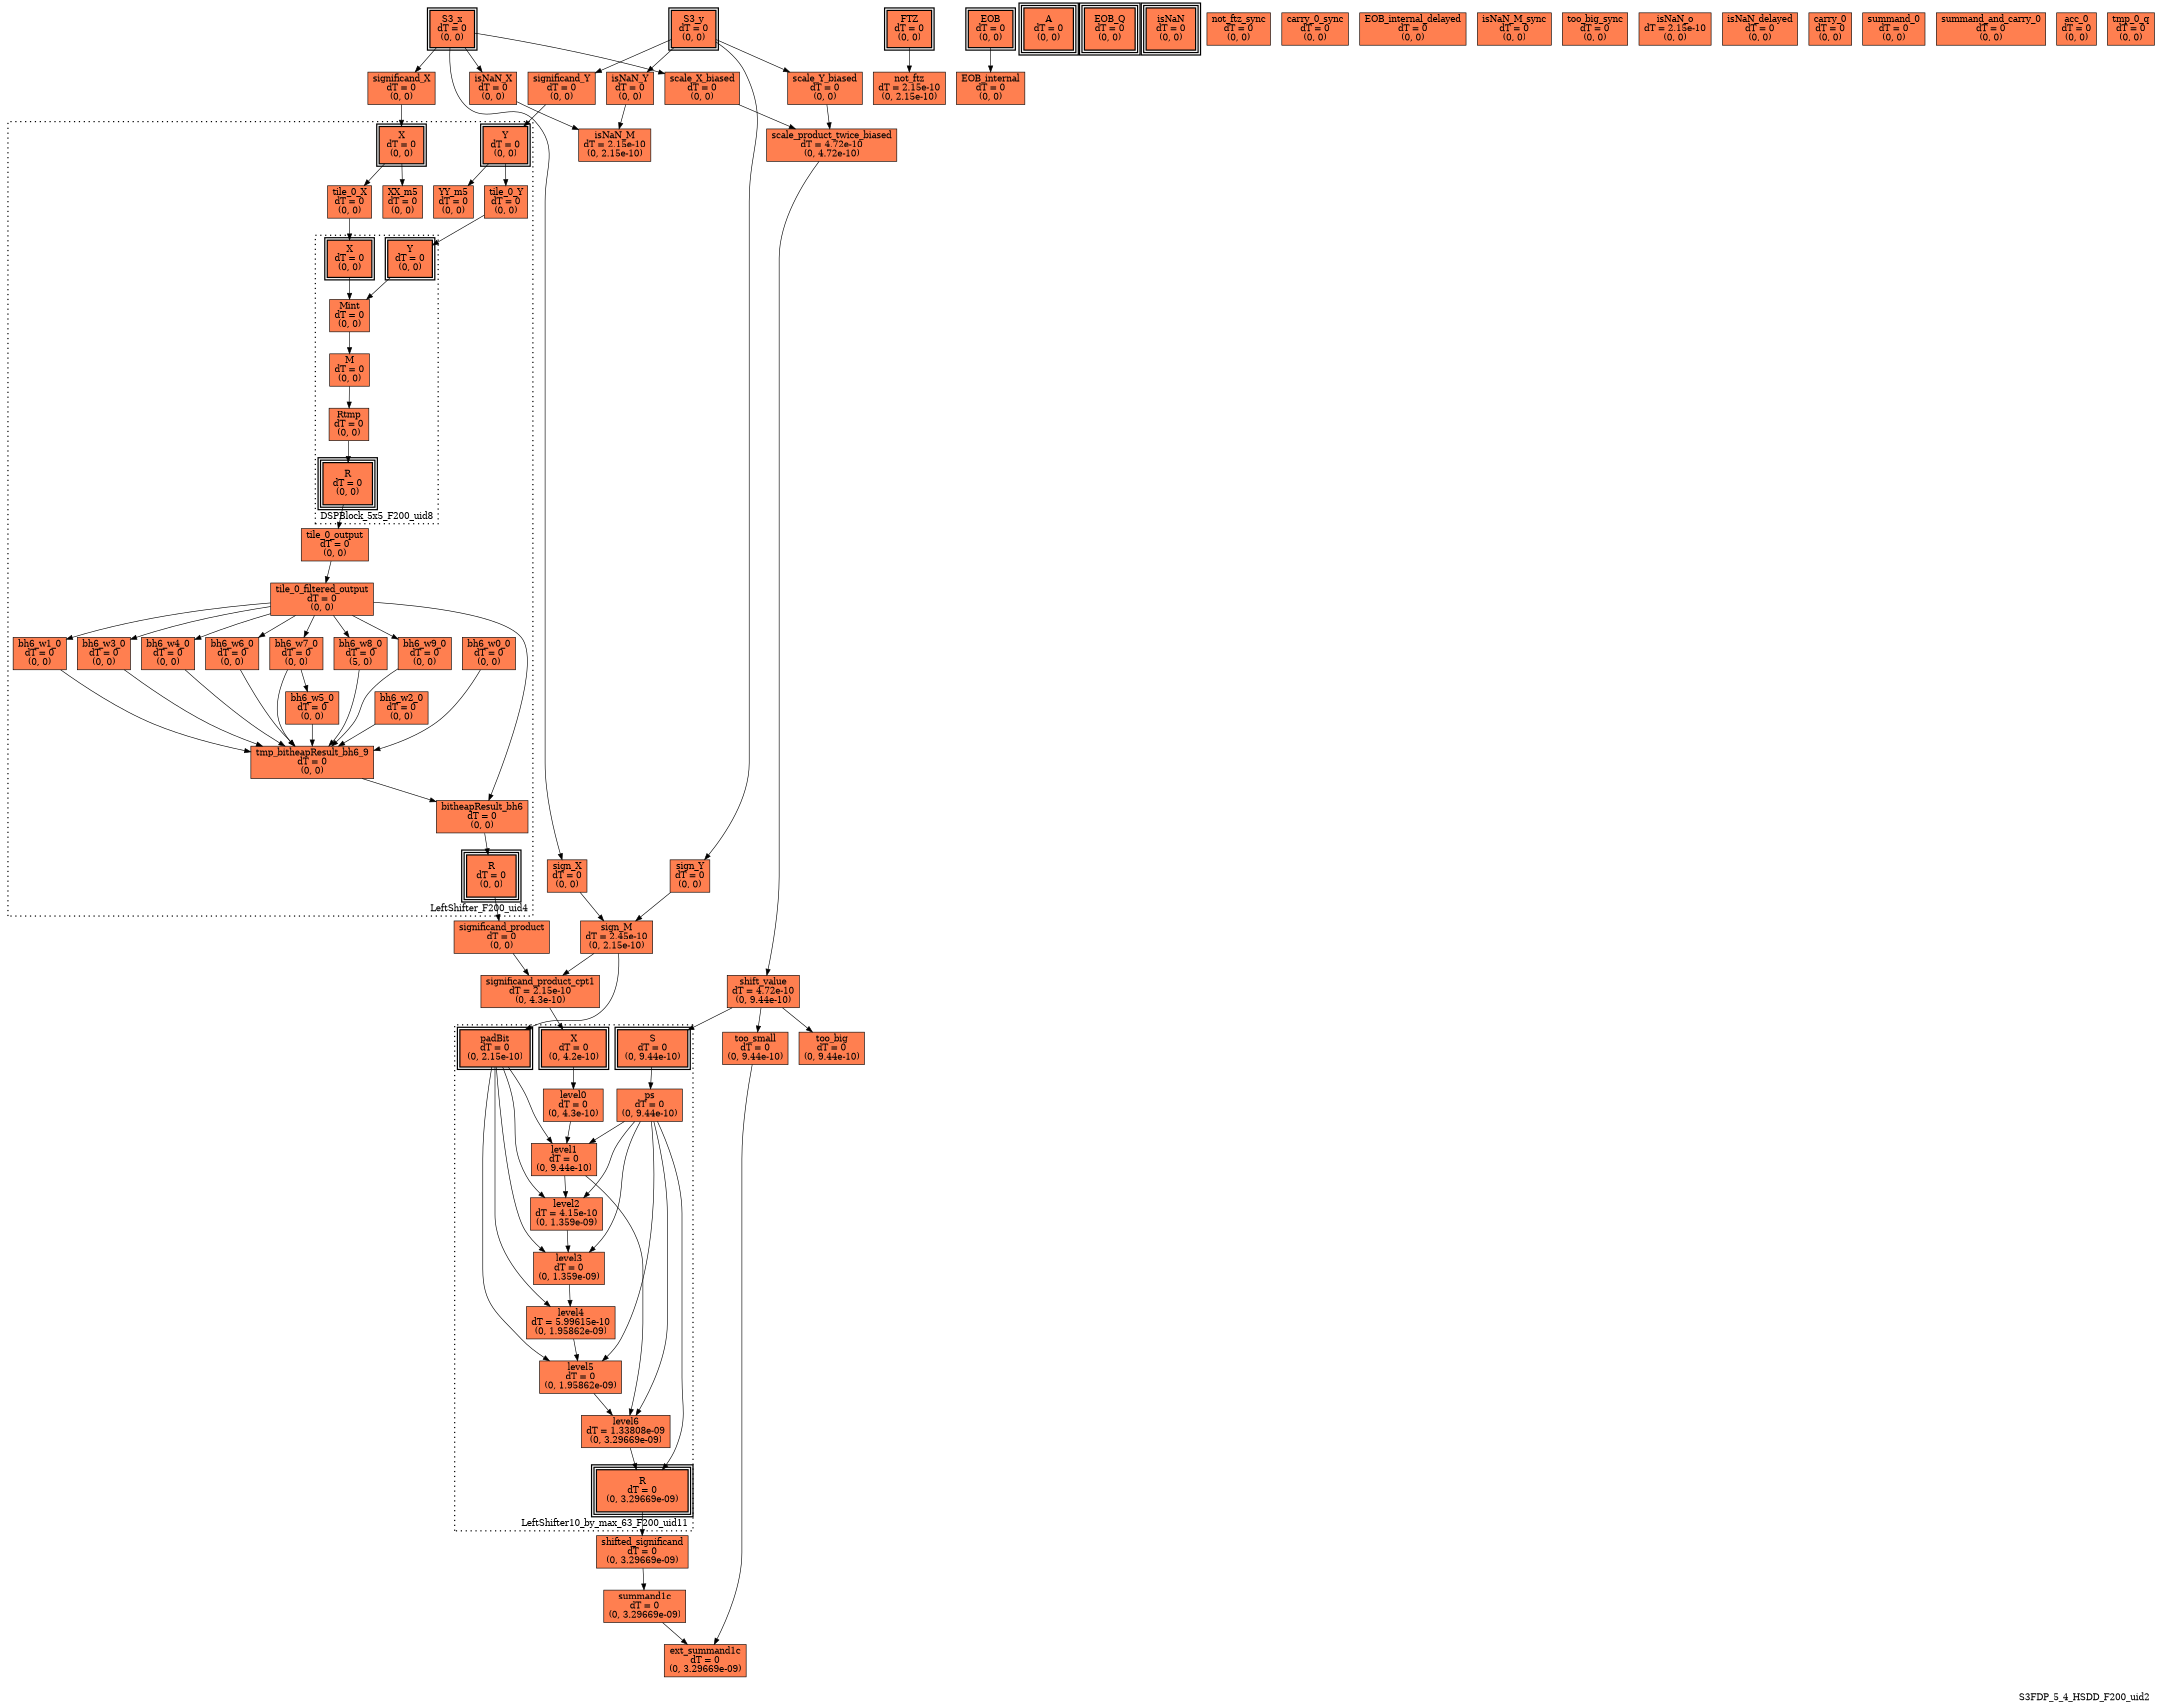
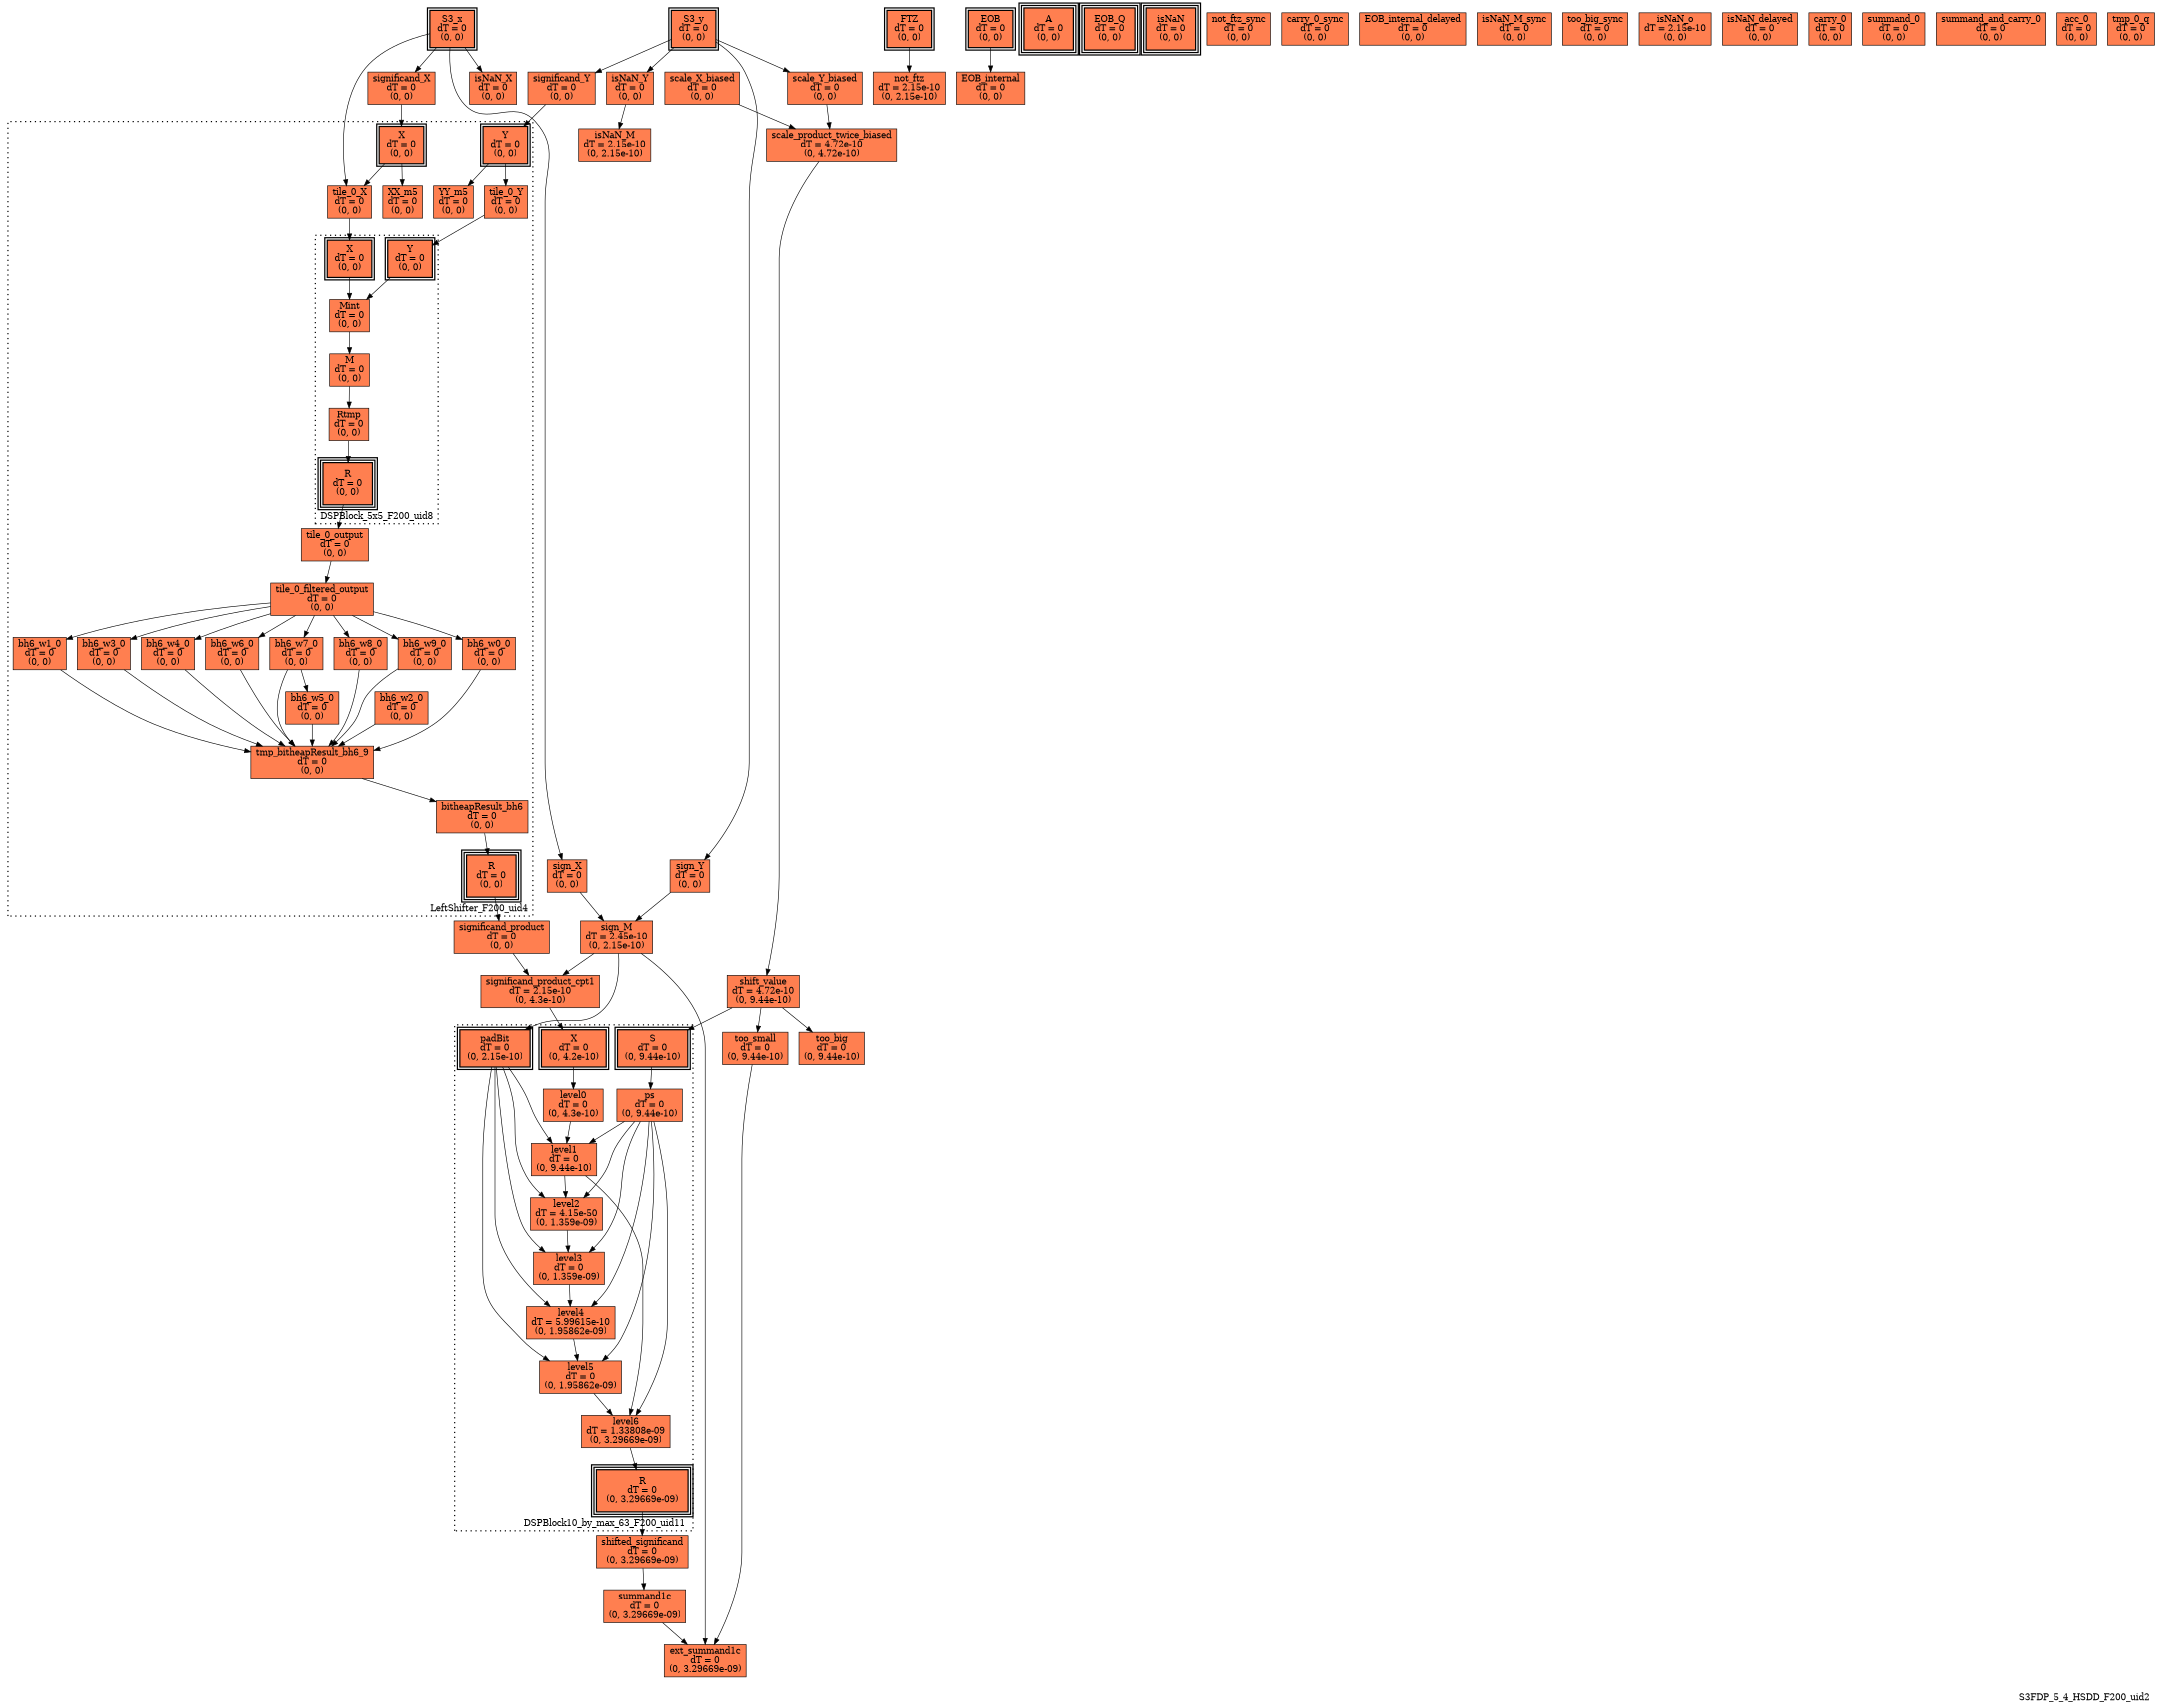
edge "S3_x dT = 0 (0, 0)" -> "scale_X_biased dT = 0 (0, 0)": now "S3_x dT = 0 (0, 0)" -> "tile_0_X dT = 0 (0, 0)"
edge "isNaN_X dT = 0 (0, 0)" -> "isNaN_M dT = 2.15e-10 (0, 2.15e-10)": removed
edge "tile_0_filtered_output dT = 0 (0, 0)" -> "bitheapResult_bh6 dT = 0 (0, 0)": now "tile_0_filtered_output dT = 0 (0, 0)" -> "bh6_w0_0 dT = 0 (0, 0)"
node "bh6_w8_0 dT = 0 (5, 0)": label "bh6_w8_0 dT = 0 (5, 0)" -> "bh6_w8_0 dT = 0 (0, 0)"
node "level2 dT = 4.15e-10 (0, 1.359e-09)": label "level2 dT = 4.15e-10 (0, 1.359e-09)" -> "level2 dT = 4.15e-50 (0, 1.359e-09)"
edge "sign_M dT = 2.45e-10 (0, 2.15e-10)" -> "ext_summand1c dT = 0 (0, 3.29669e-09)": added
edge "ps dT = 0 (0, 9.44e-10)" -> "R dT = 0 (0, 3.29669e-09)": now "ps dT = 0 (0, 9.44e-10)" -> "level4 dT = 5.99615e-10 (0, 1.95862e-09)"
cluster "LeftShifter10_by_max_63_F200_uid11": label "LeftShifter10_by_max_63_F200_uid11" -> "DSPBlock10_by_max_63_F200_uid11"
